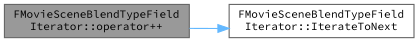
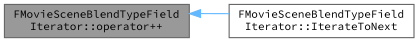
edge "FMovieSceneBlendTypeField Iterator::operator++" -> "FMovieSceneBlendTypeField Iterator::IterateToNext": reversed
